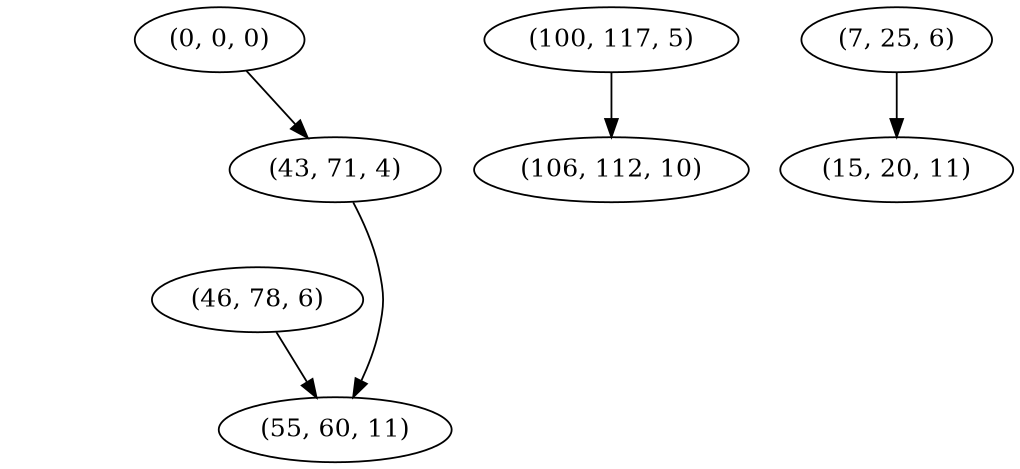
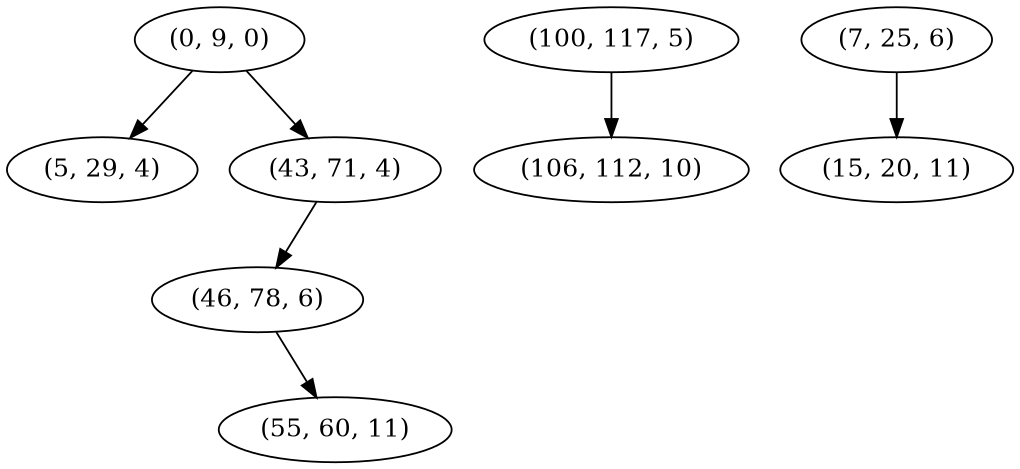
node "(0, 0, 0)": label "(0, 0, 0)" -> "(0, 9, 0)"
node "(5, 29, 4)": added
edge "(43, 71, 4)" -> "(55, 60, 11)": now "(43, 71, 4)" -> "(46, 78, 6)"
